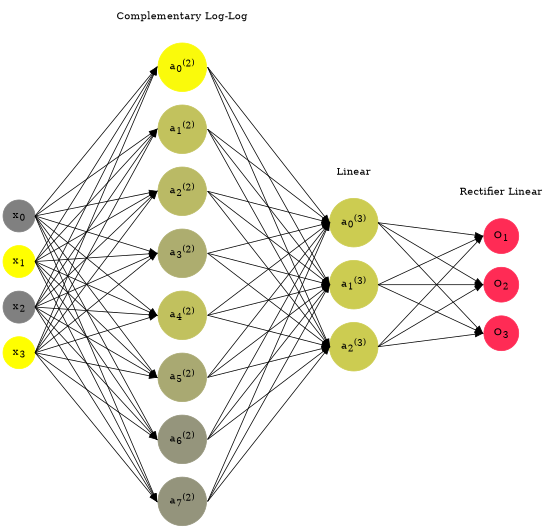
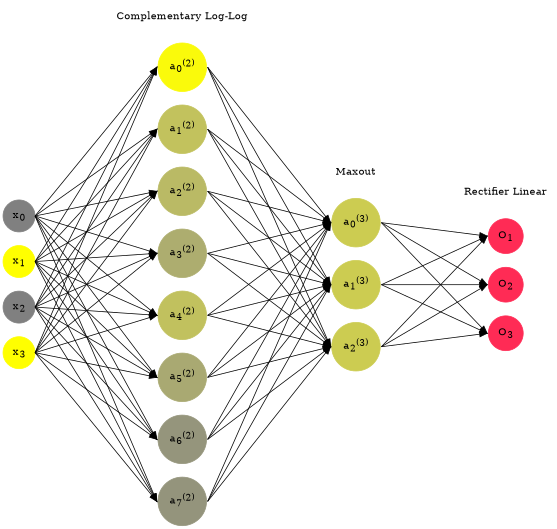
node "Linear": label "Linear" -> "Maxout"
